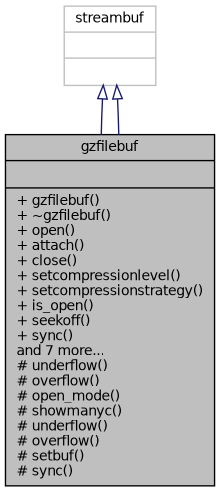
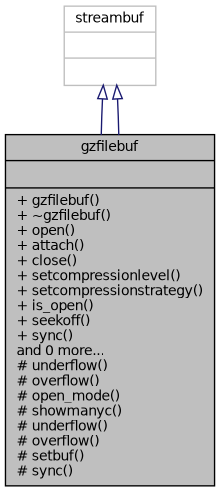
node "gzfilebuf": text "and 7 more..." -> "and 0 more..."
